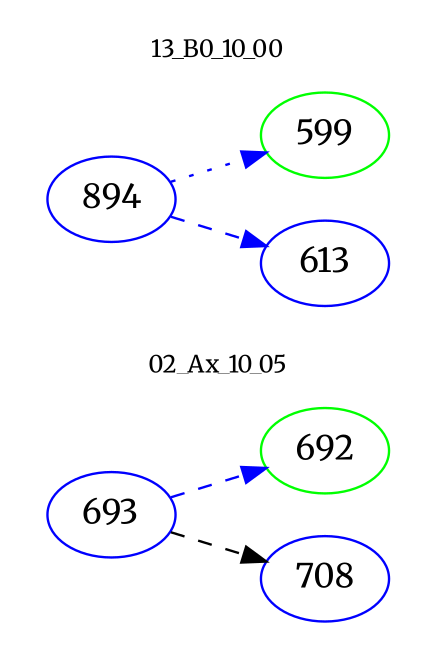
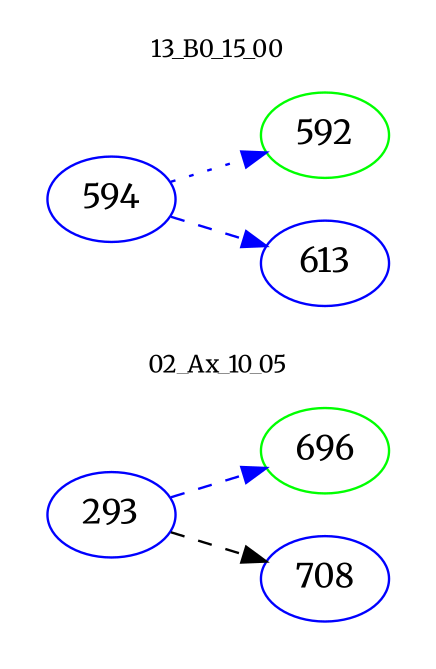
cluster "13_B0_10_00": label "13_B0_10_00" -> "13_B0_15_00"
node "599": label "599" -> "592"
node "894": label "894" -> "594"
node "692": label "692" -> "696"
node "693": label "693" -> "293"
